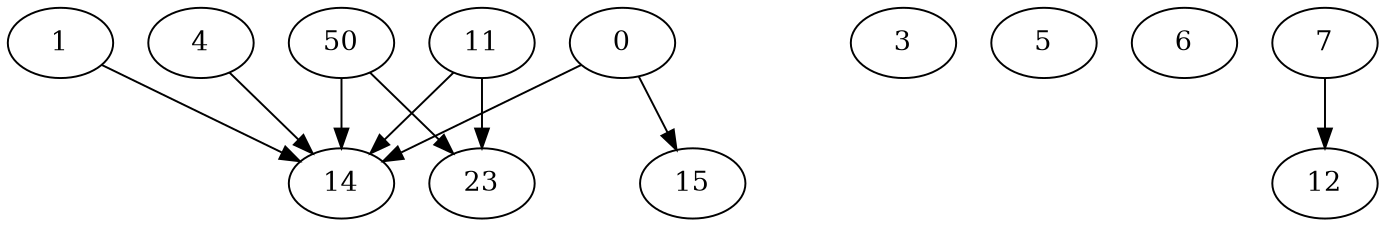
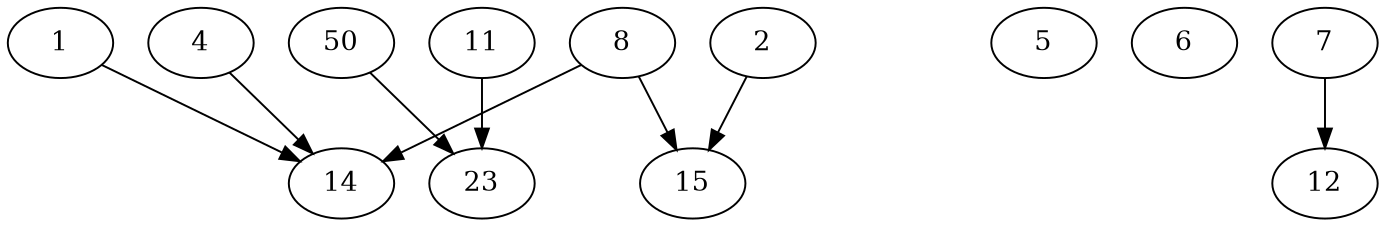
node "0": label "0" -> "8"
node "2": added
node "3": removed
edge "50" -> "14": removed
edge "11" -> "14": removed
